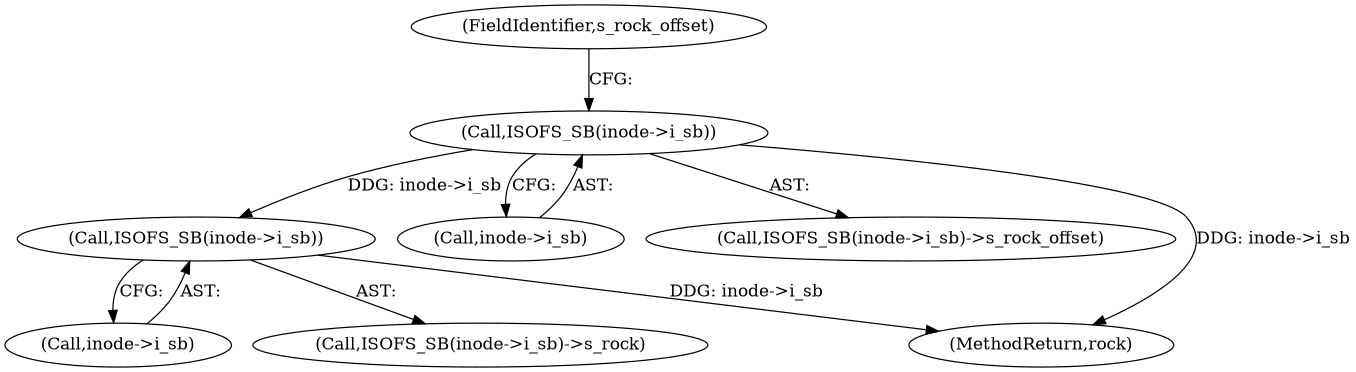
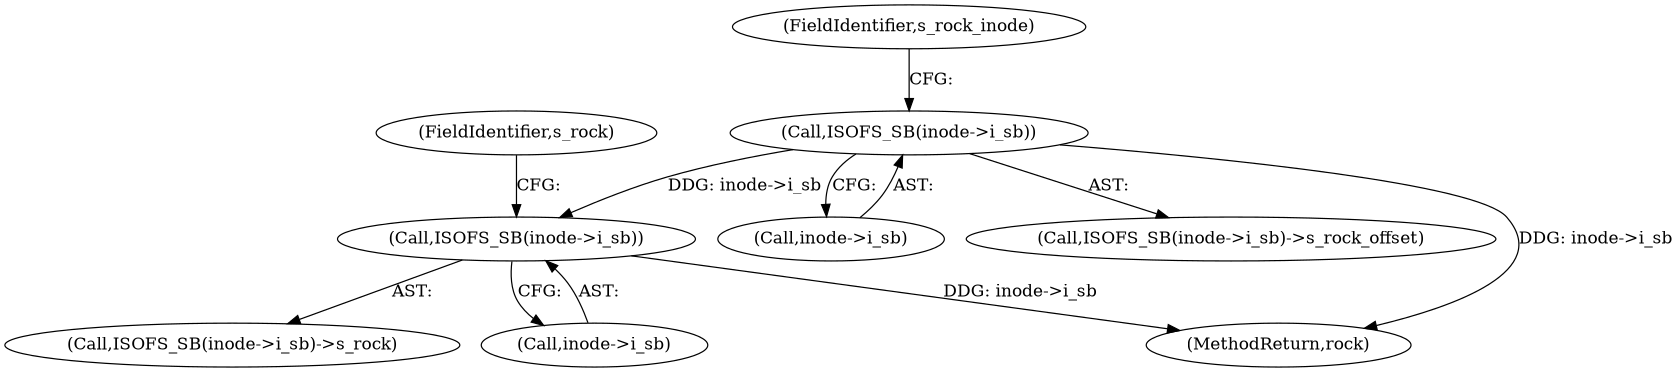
node "(FieldIdentifier,s_rock_offset)": label "(FieldIdentifier,s_rock_offset)" -> "(FieldIdentifier,s_rock_inode)"
node "(FieldIdentifier,s_rock)": added
